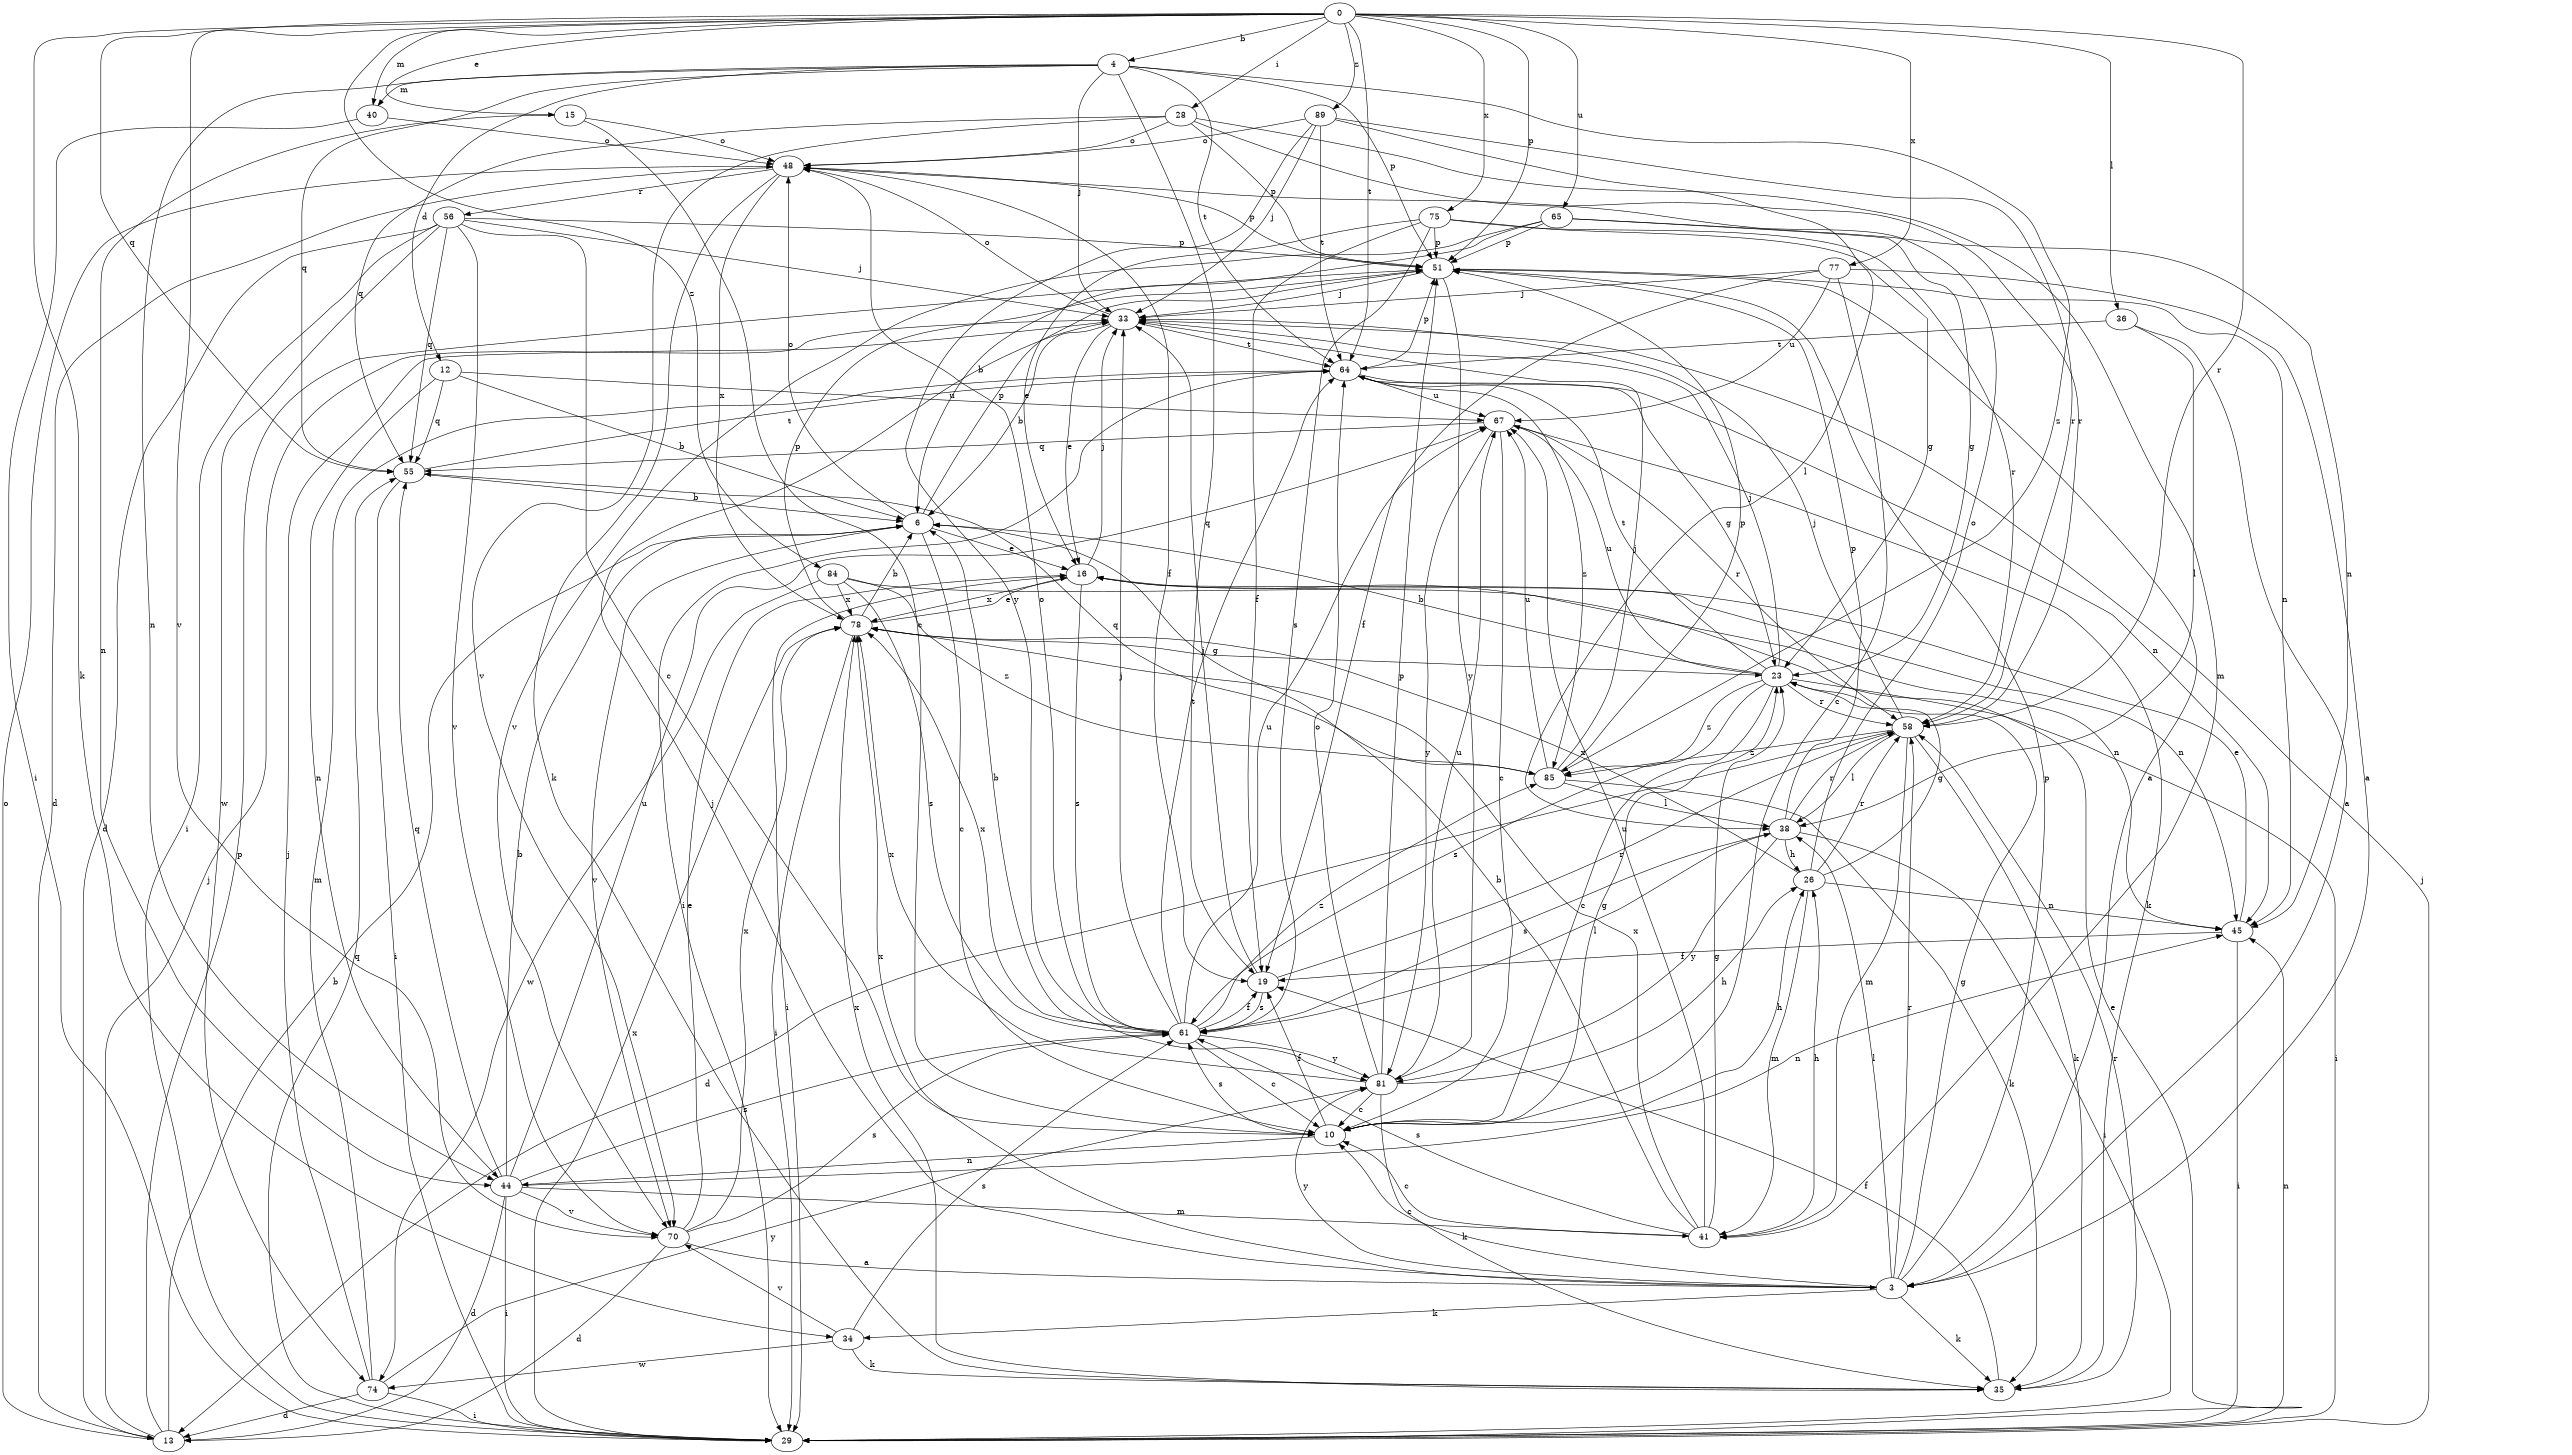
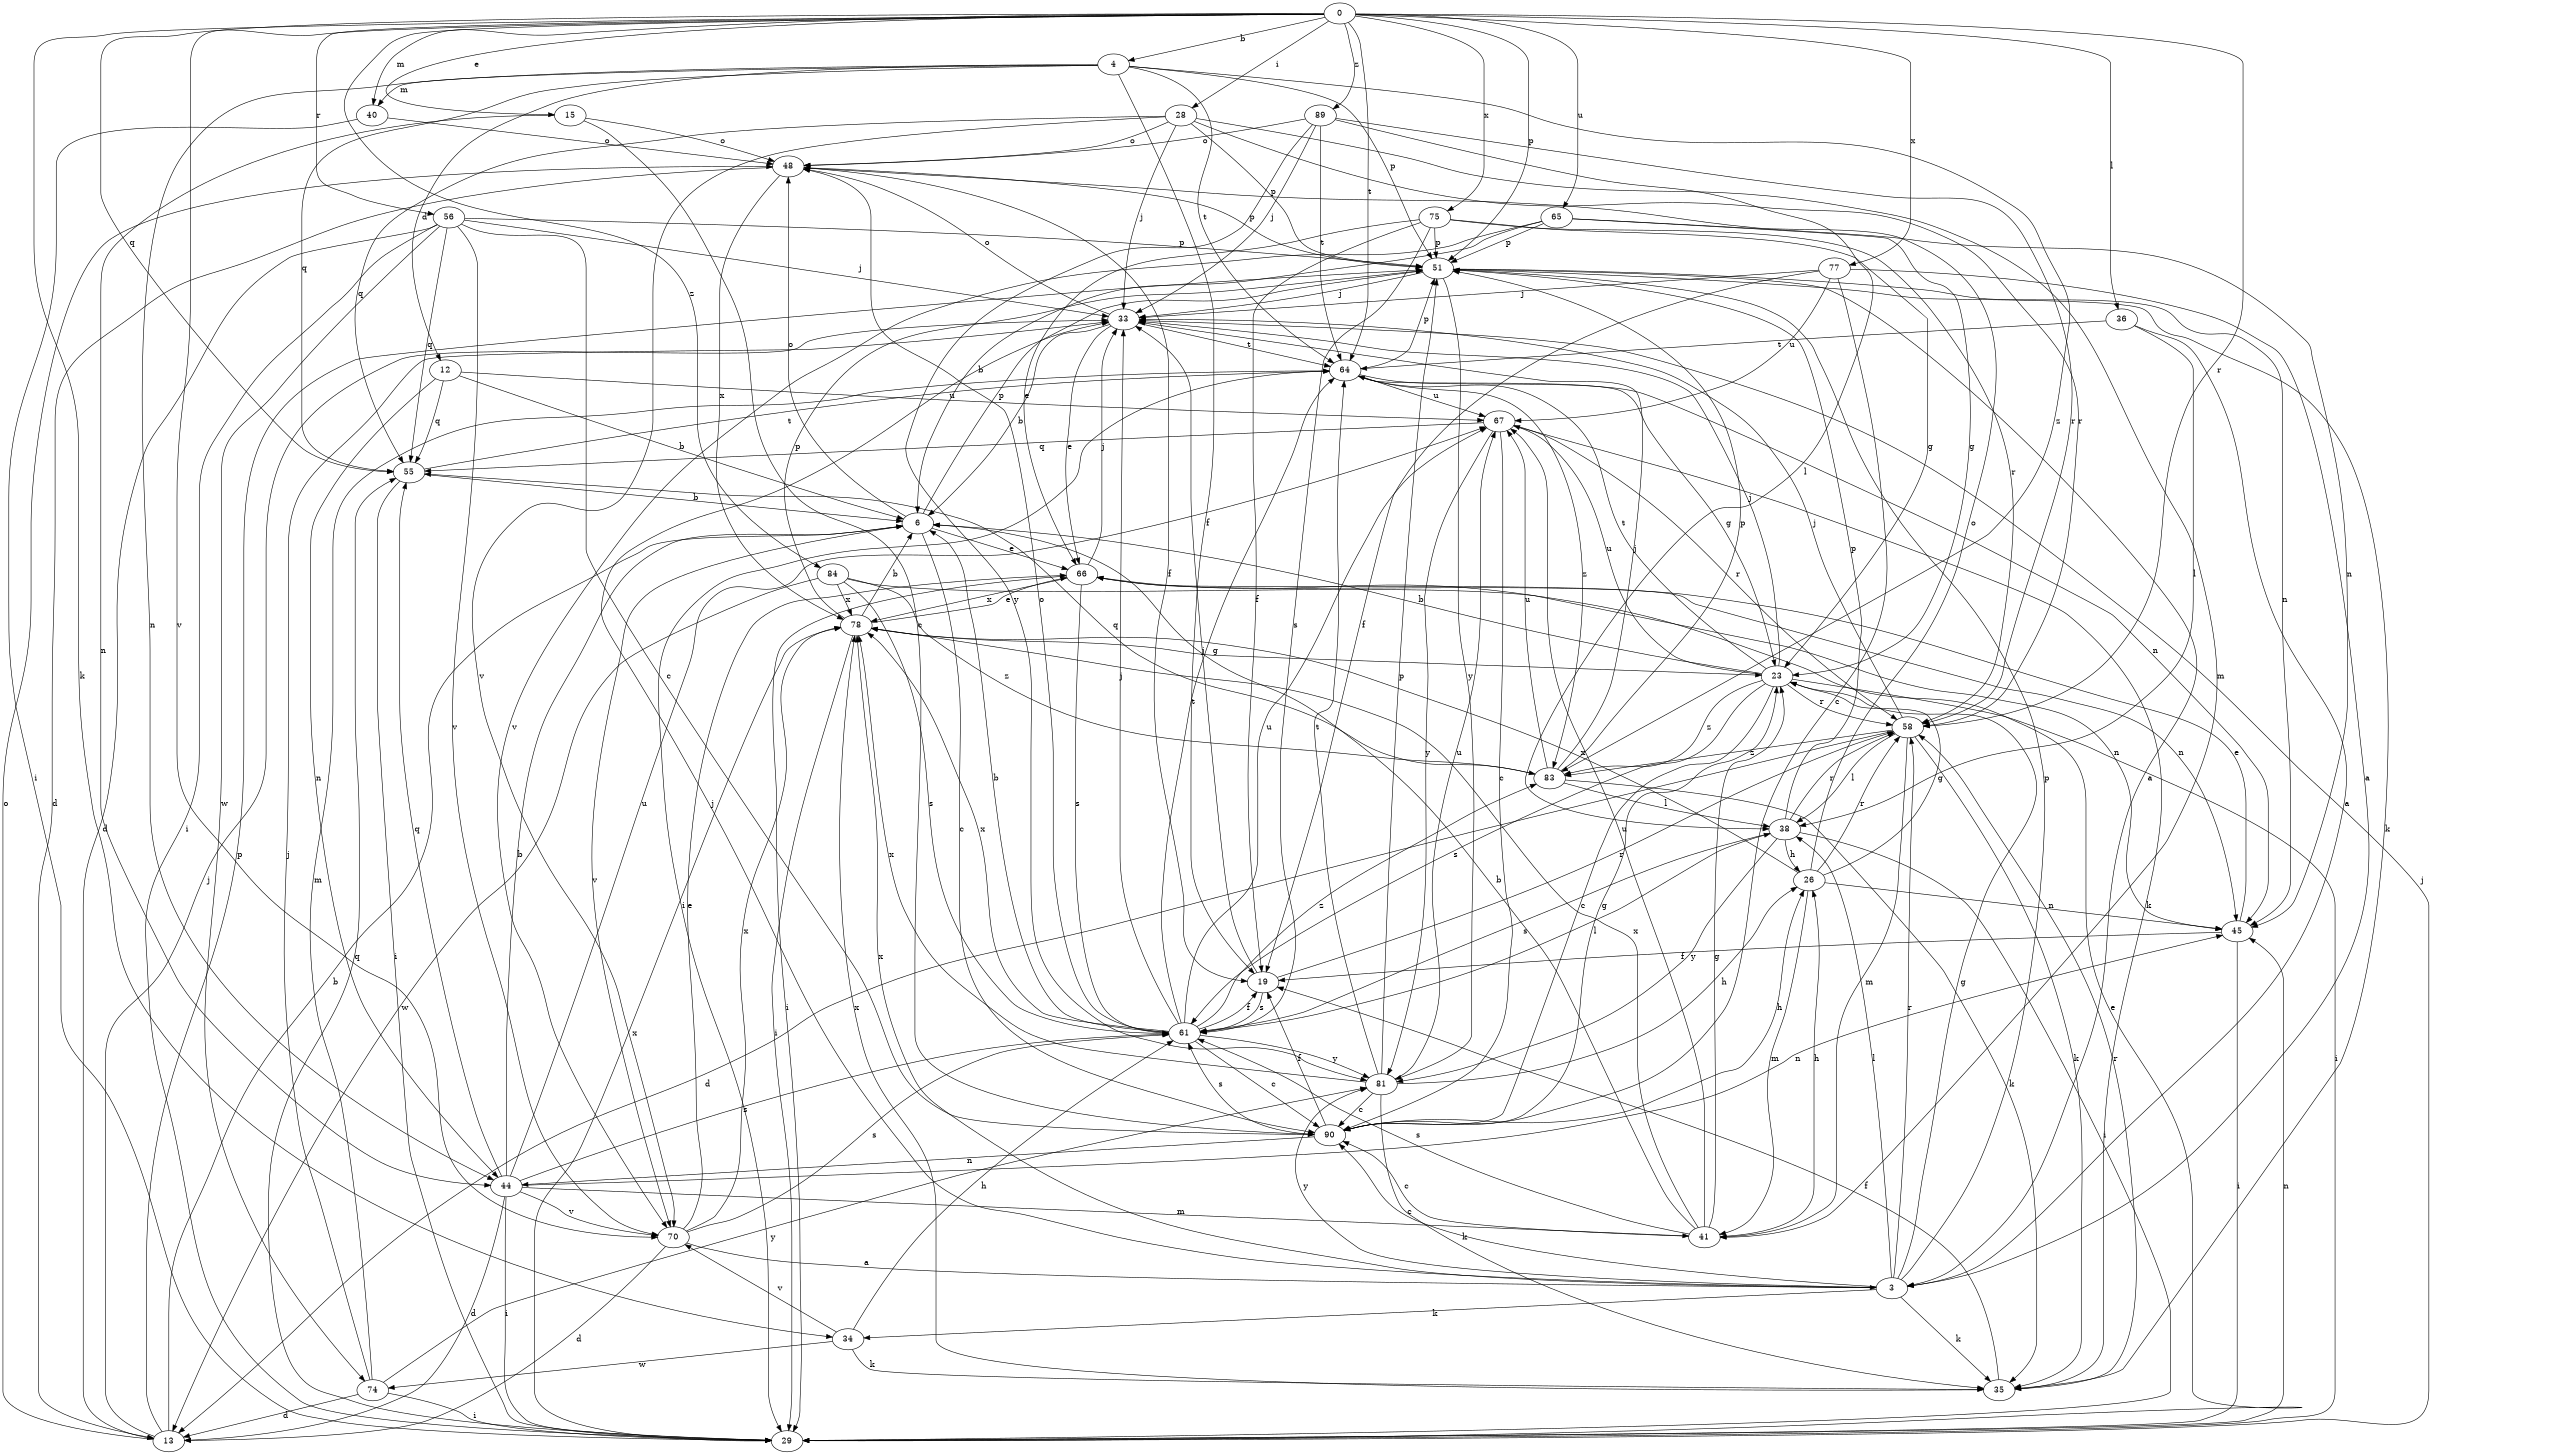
edge "48" -> "56": now "0" -> "56"
edge "4" -> "33": now "28" -> "33"
edge "4" -> "19": label "q" -> "f"
node "16": label "16" -> "66"
edge "81" -> "64": label "o" -> "t"
node "85": label "85" -> "83"
edge "84" -> "74": now "84" -> "13"
node "10": label "10" -> "90"
edge "34" -> "61": label "s" -> "h"
edge "48" -> "35": now "51" -> "35"
